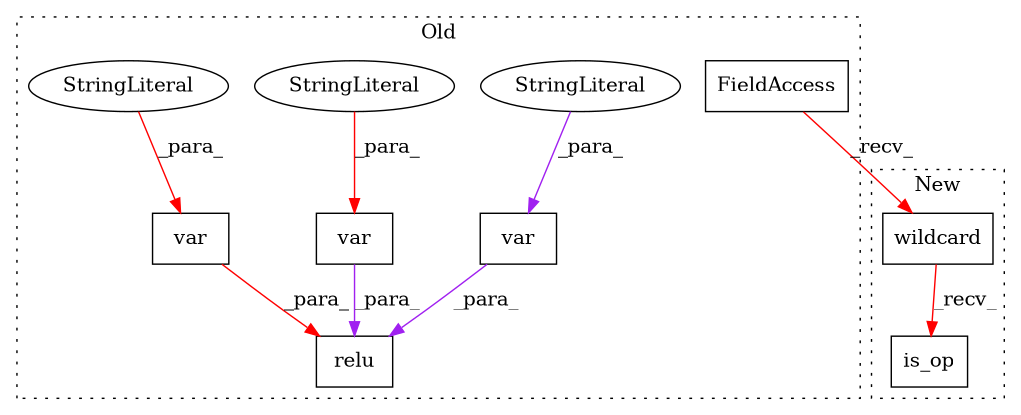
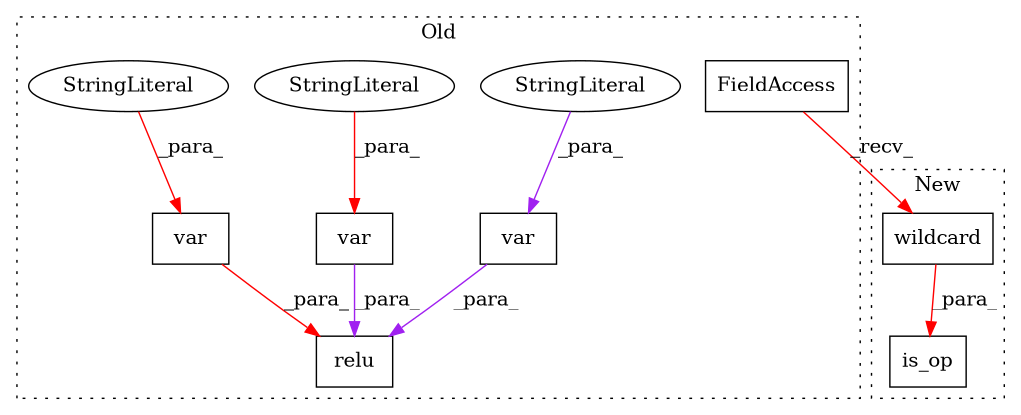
edge "wildcard" -> "is_op": label "_recv_" -> "_para_"
